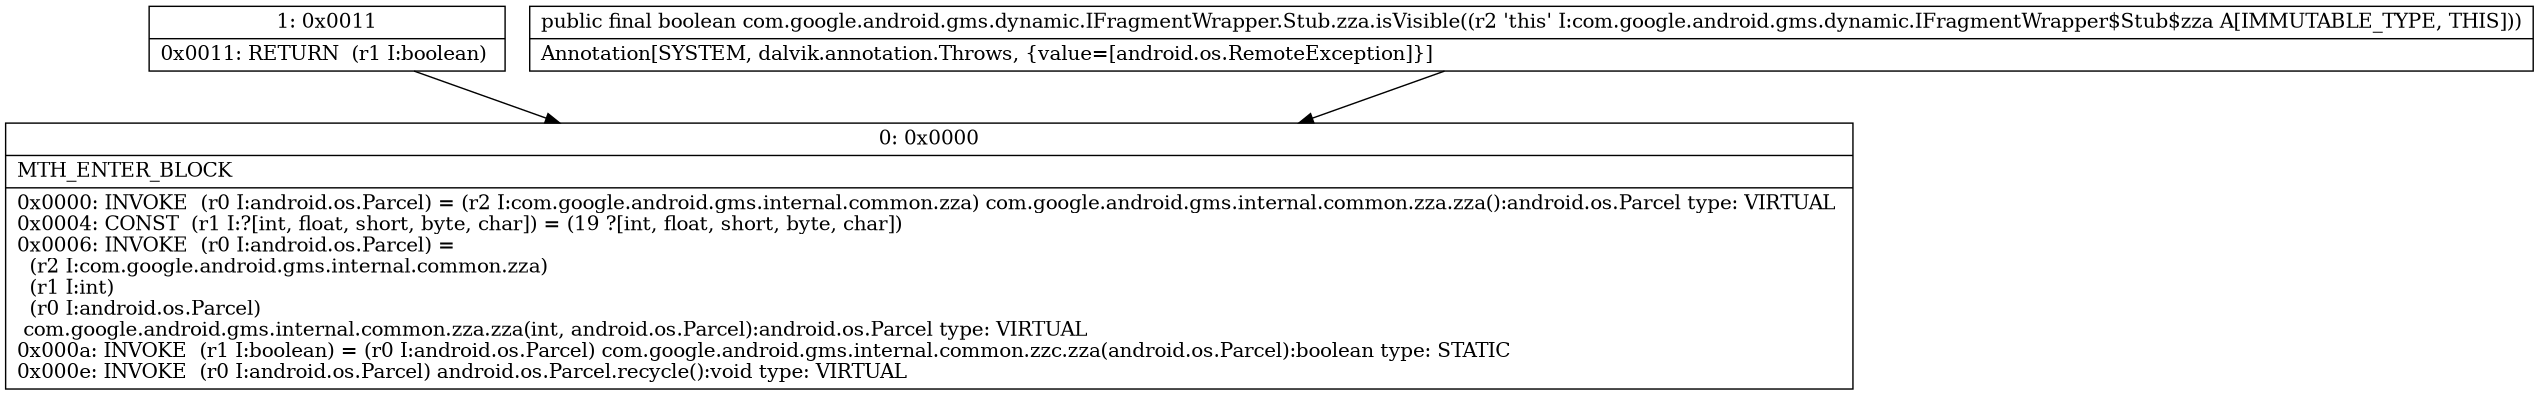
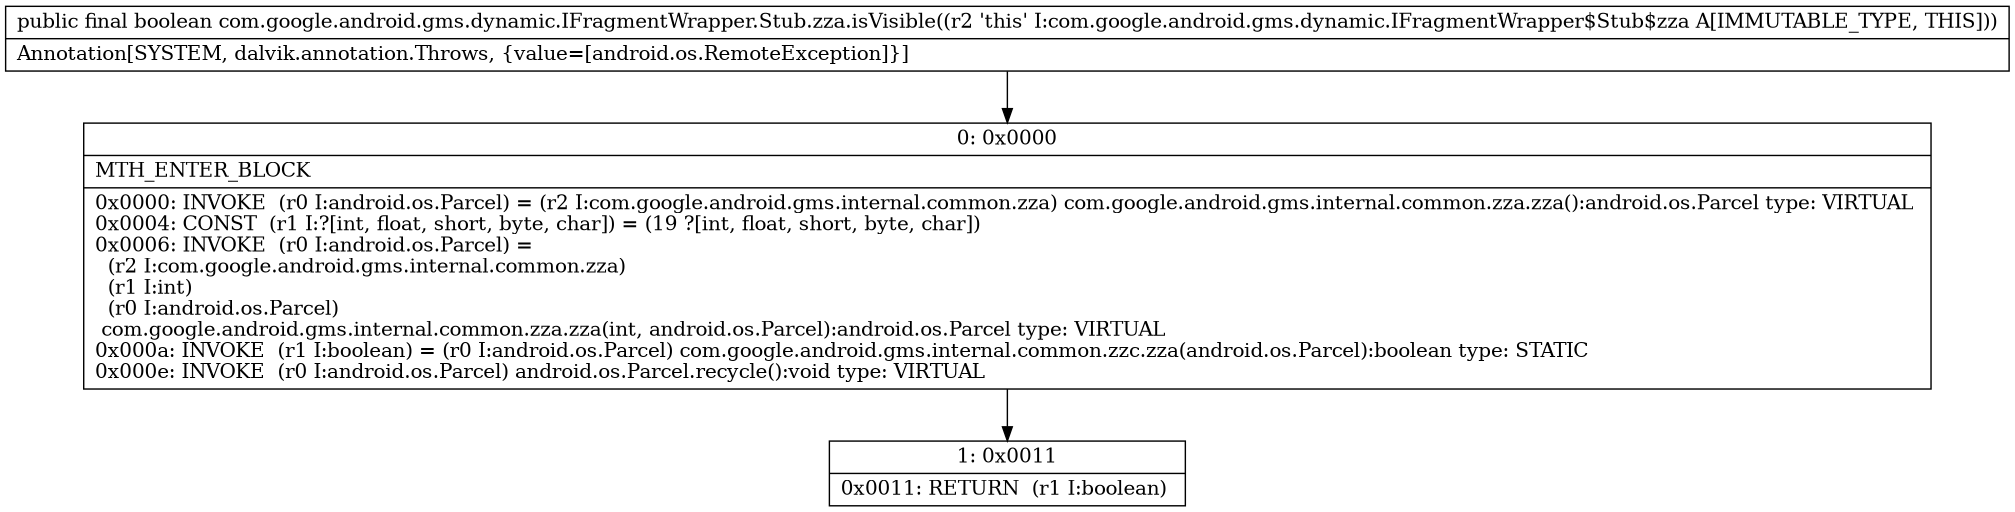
edge "1: 0x0011" -> "0: 0x0000": reversed
